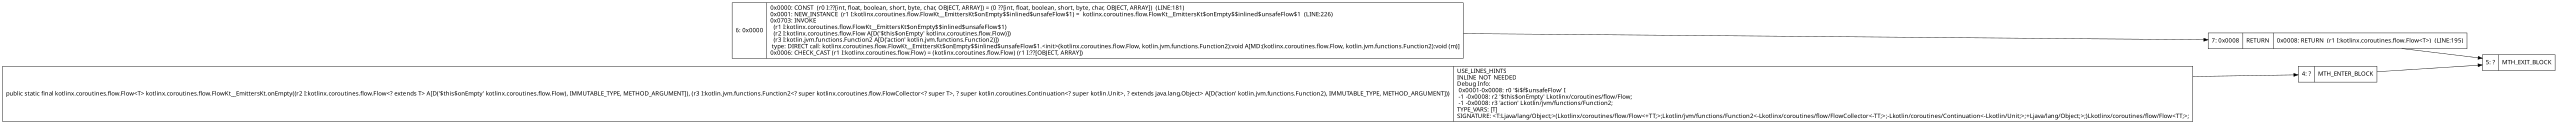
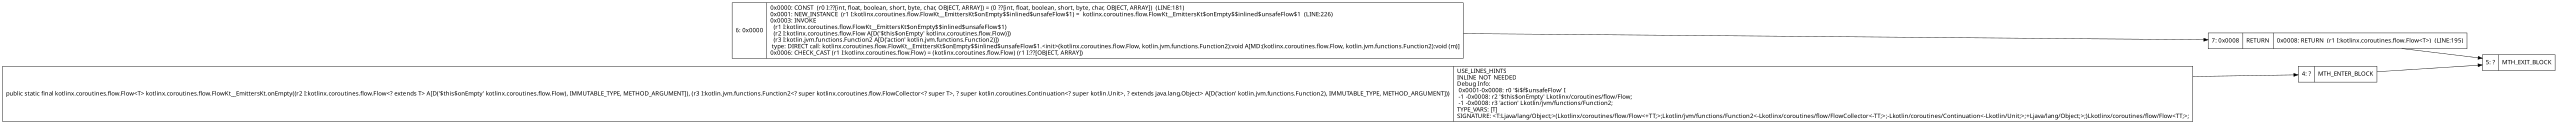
node "6: 0x0000": text "0x0703: INVOKE" -> "0x0003: INVOKE"
